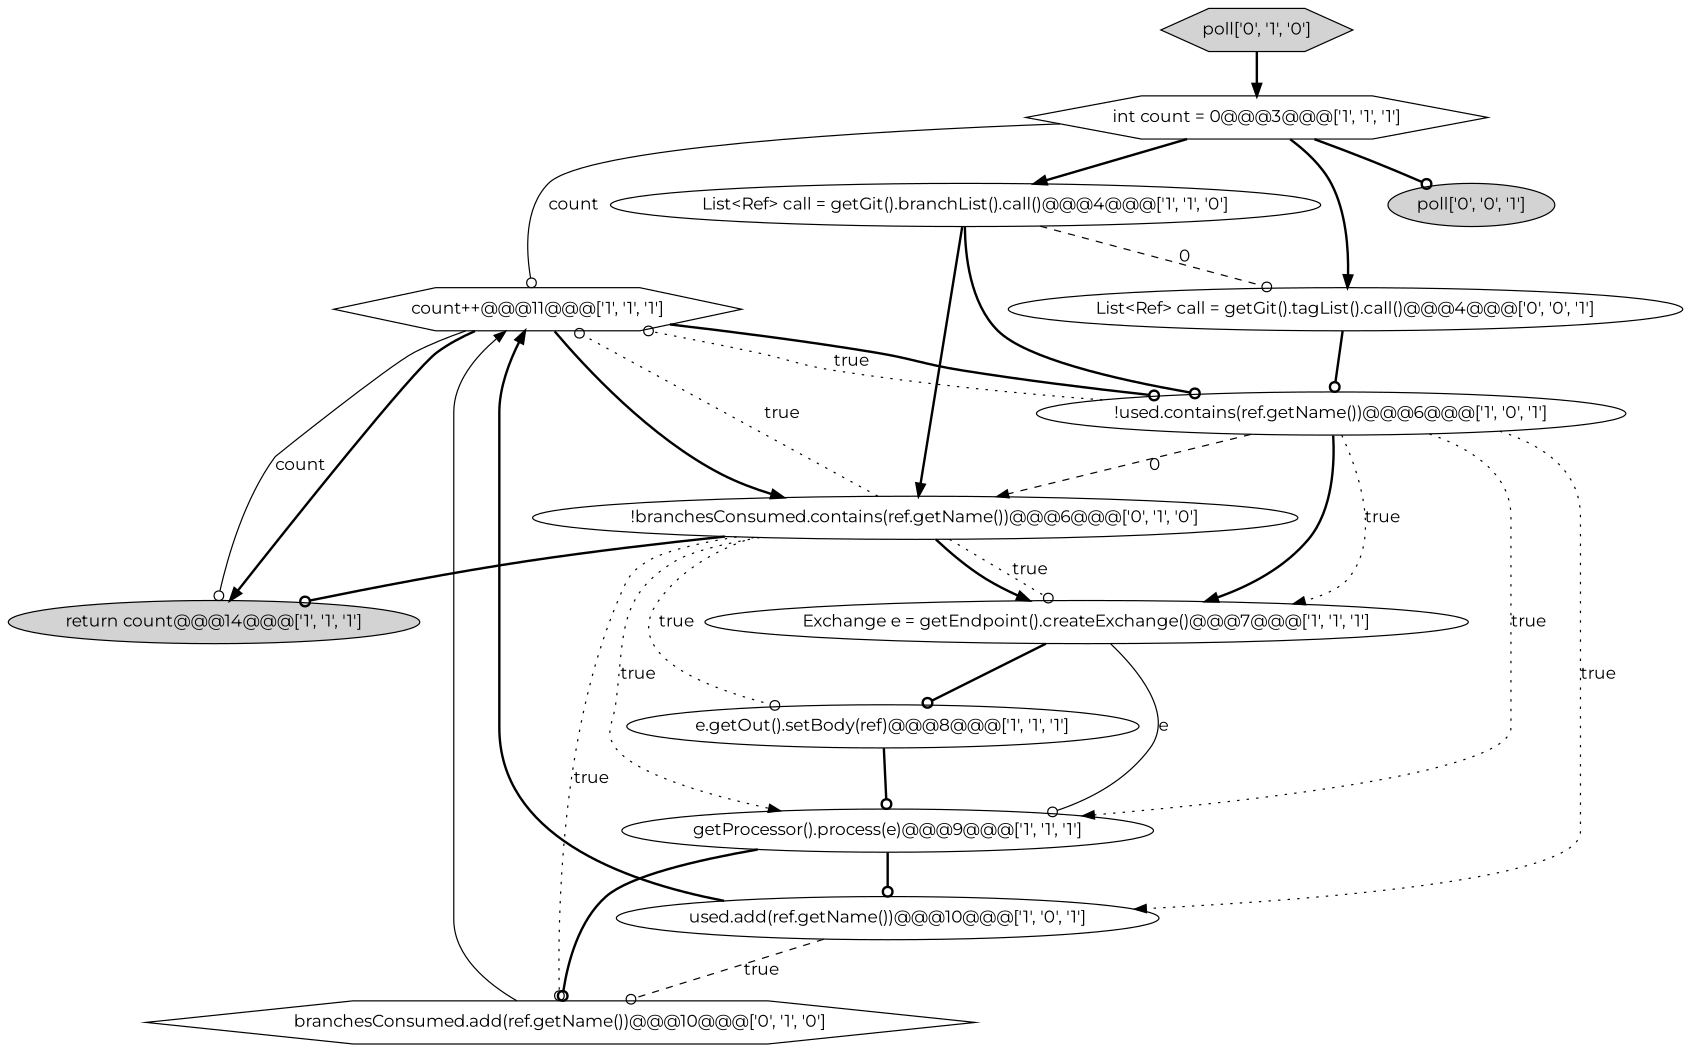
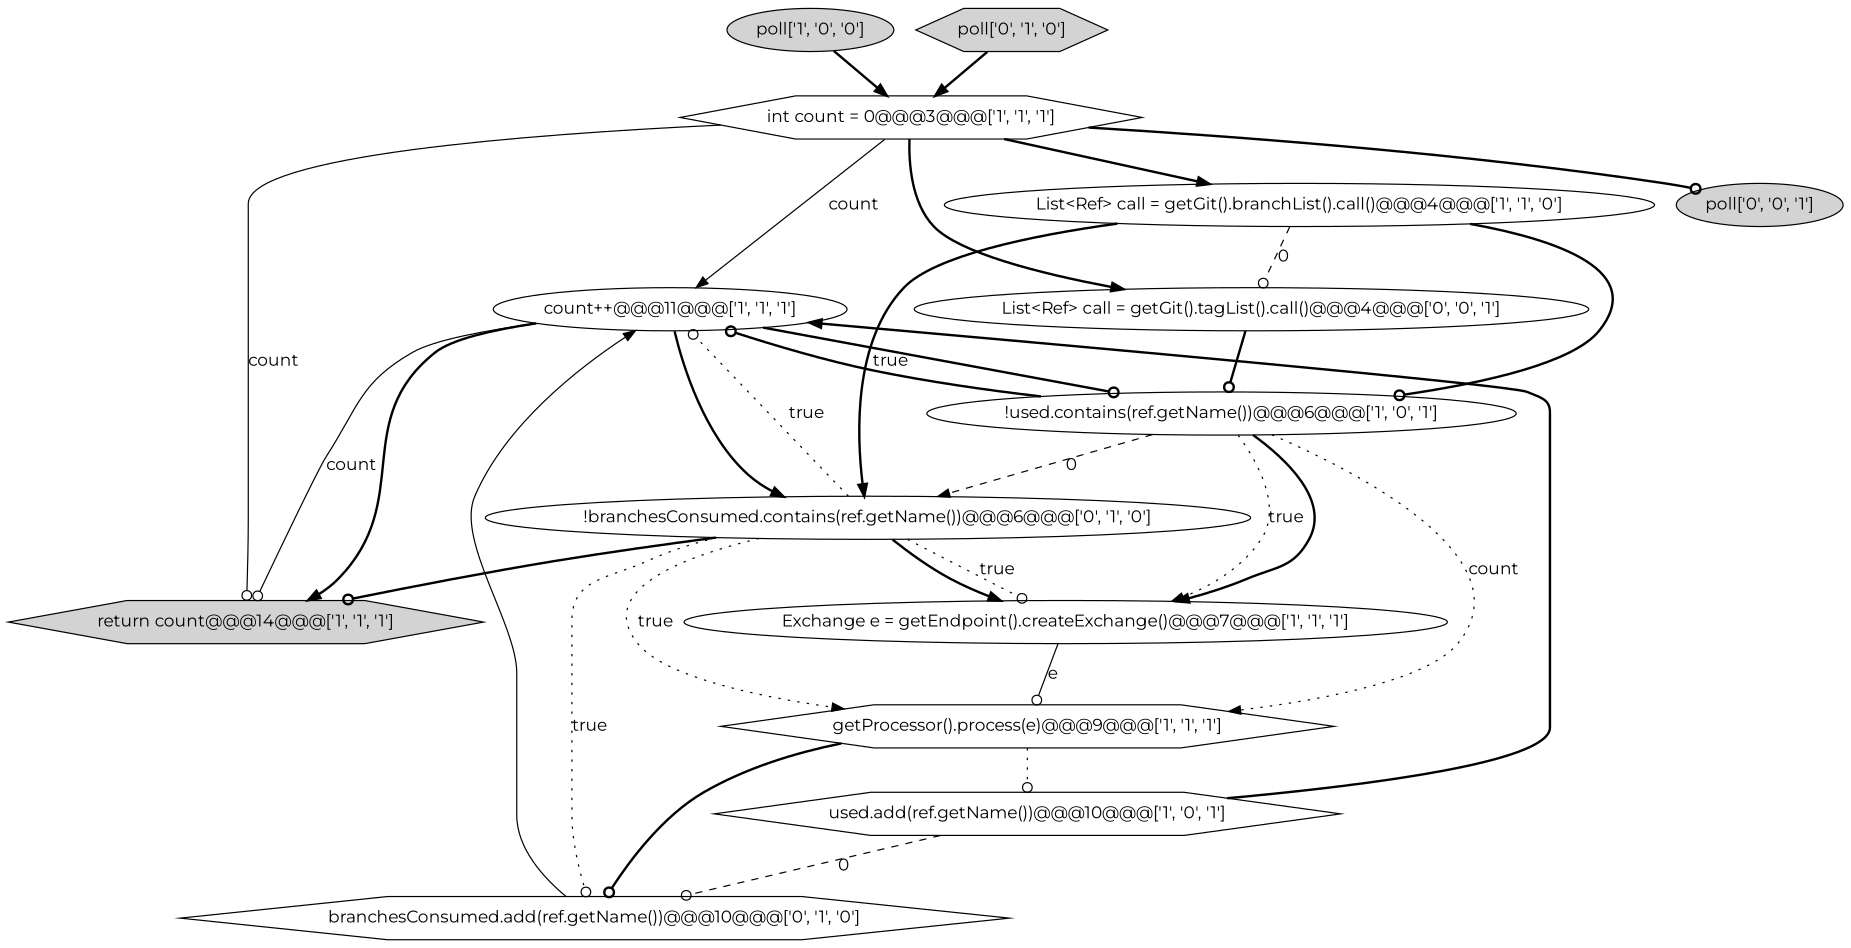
node "poll['1', '0', '0']": added
edge "int count = 0@@@3@@@['1', '1', '1']" -> "count++@@@11@@@['1', '1', '1']": arrowhead odot -> normal
edge "int count = 0@@@3@@@['1', '1', '1']" -> "return count@@@14@@@['1', '1', '1']": added, label "count"
node "count++@@@11@@@['1', '1', '1']": shape hexagon -> ellipse
edge "!used.contains(ref.getName())@@@6@@@['1', '0', '1']" -> "count++@@@11@@@['1', '1', '1']": style dotted -> bold
node "return count@@@14@@@['1', '1', '1']": shape ellipse -> hexagon
edge "!used.contains(ref.getName())@@@6@@@['1', '0', '1']" -> "getProcessor().process(e)@@@9@@@['1', '1', '1']": label "true" -> "count"
node "e.getOut().setBody(ref)@@@8@@@['1', '1', '1']": removed
node "getProcessor().process(e)@@@9@@@['1', '1', '1']": shape ellipse -> hexagon
edge "!used.contains(ref.getName())@@@6@@@['1', '0', '1']" -> "used.add(ref.getName())@@@10@@@['1', '0', '1']": removed, label "true"
edge "getProcessor().process(e)@@@9@@@['1', '1', '1']" -> "used.add(ref.getName())@@@10@@@['1', '0', '1']": style bold -> dotted
node "used.add(ref.getName())@@@10@@@['1', '0', '1']": shape ellipse -> hexagon
edge "used.add(ref.getName())@@@10@@@['1', '0', '1']" -> "branchesConsumed.add(ref.getName())@@@10@@@['0', '1', '0']": label "true" -> "0"
